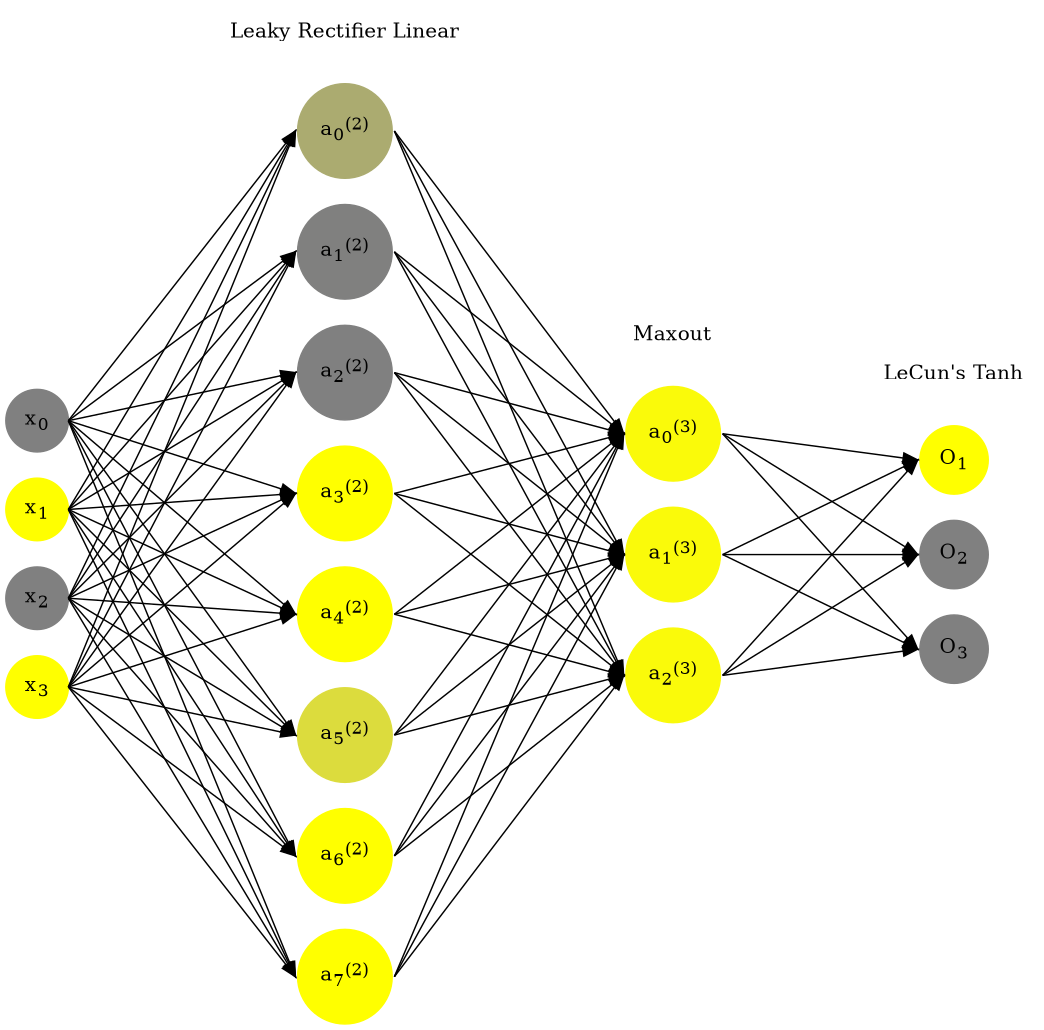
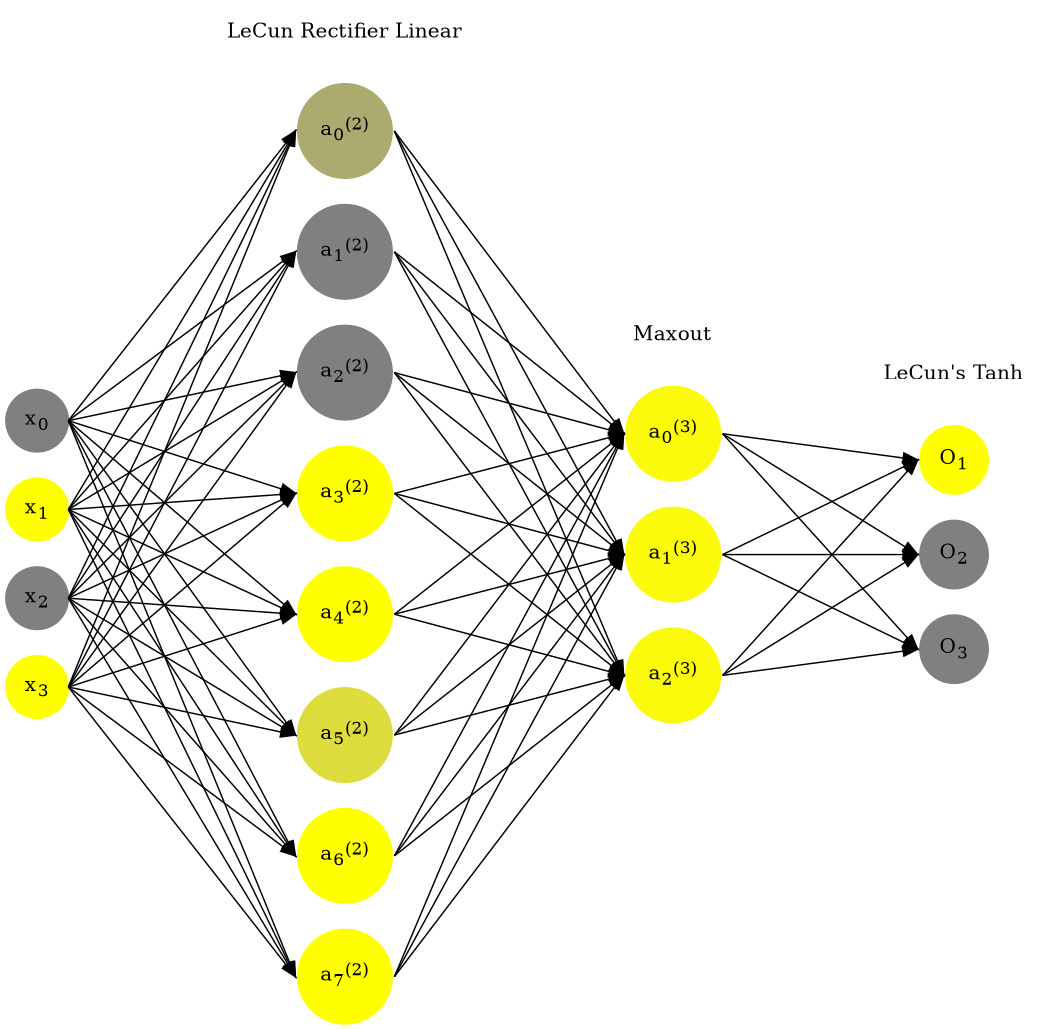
node "Leaky Rectifier Linear": label "Leaky Rectifier Linear" -> "LeCun Rectifier Linear"
